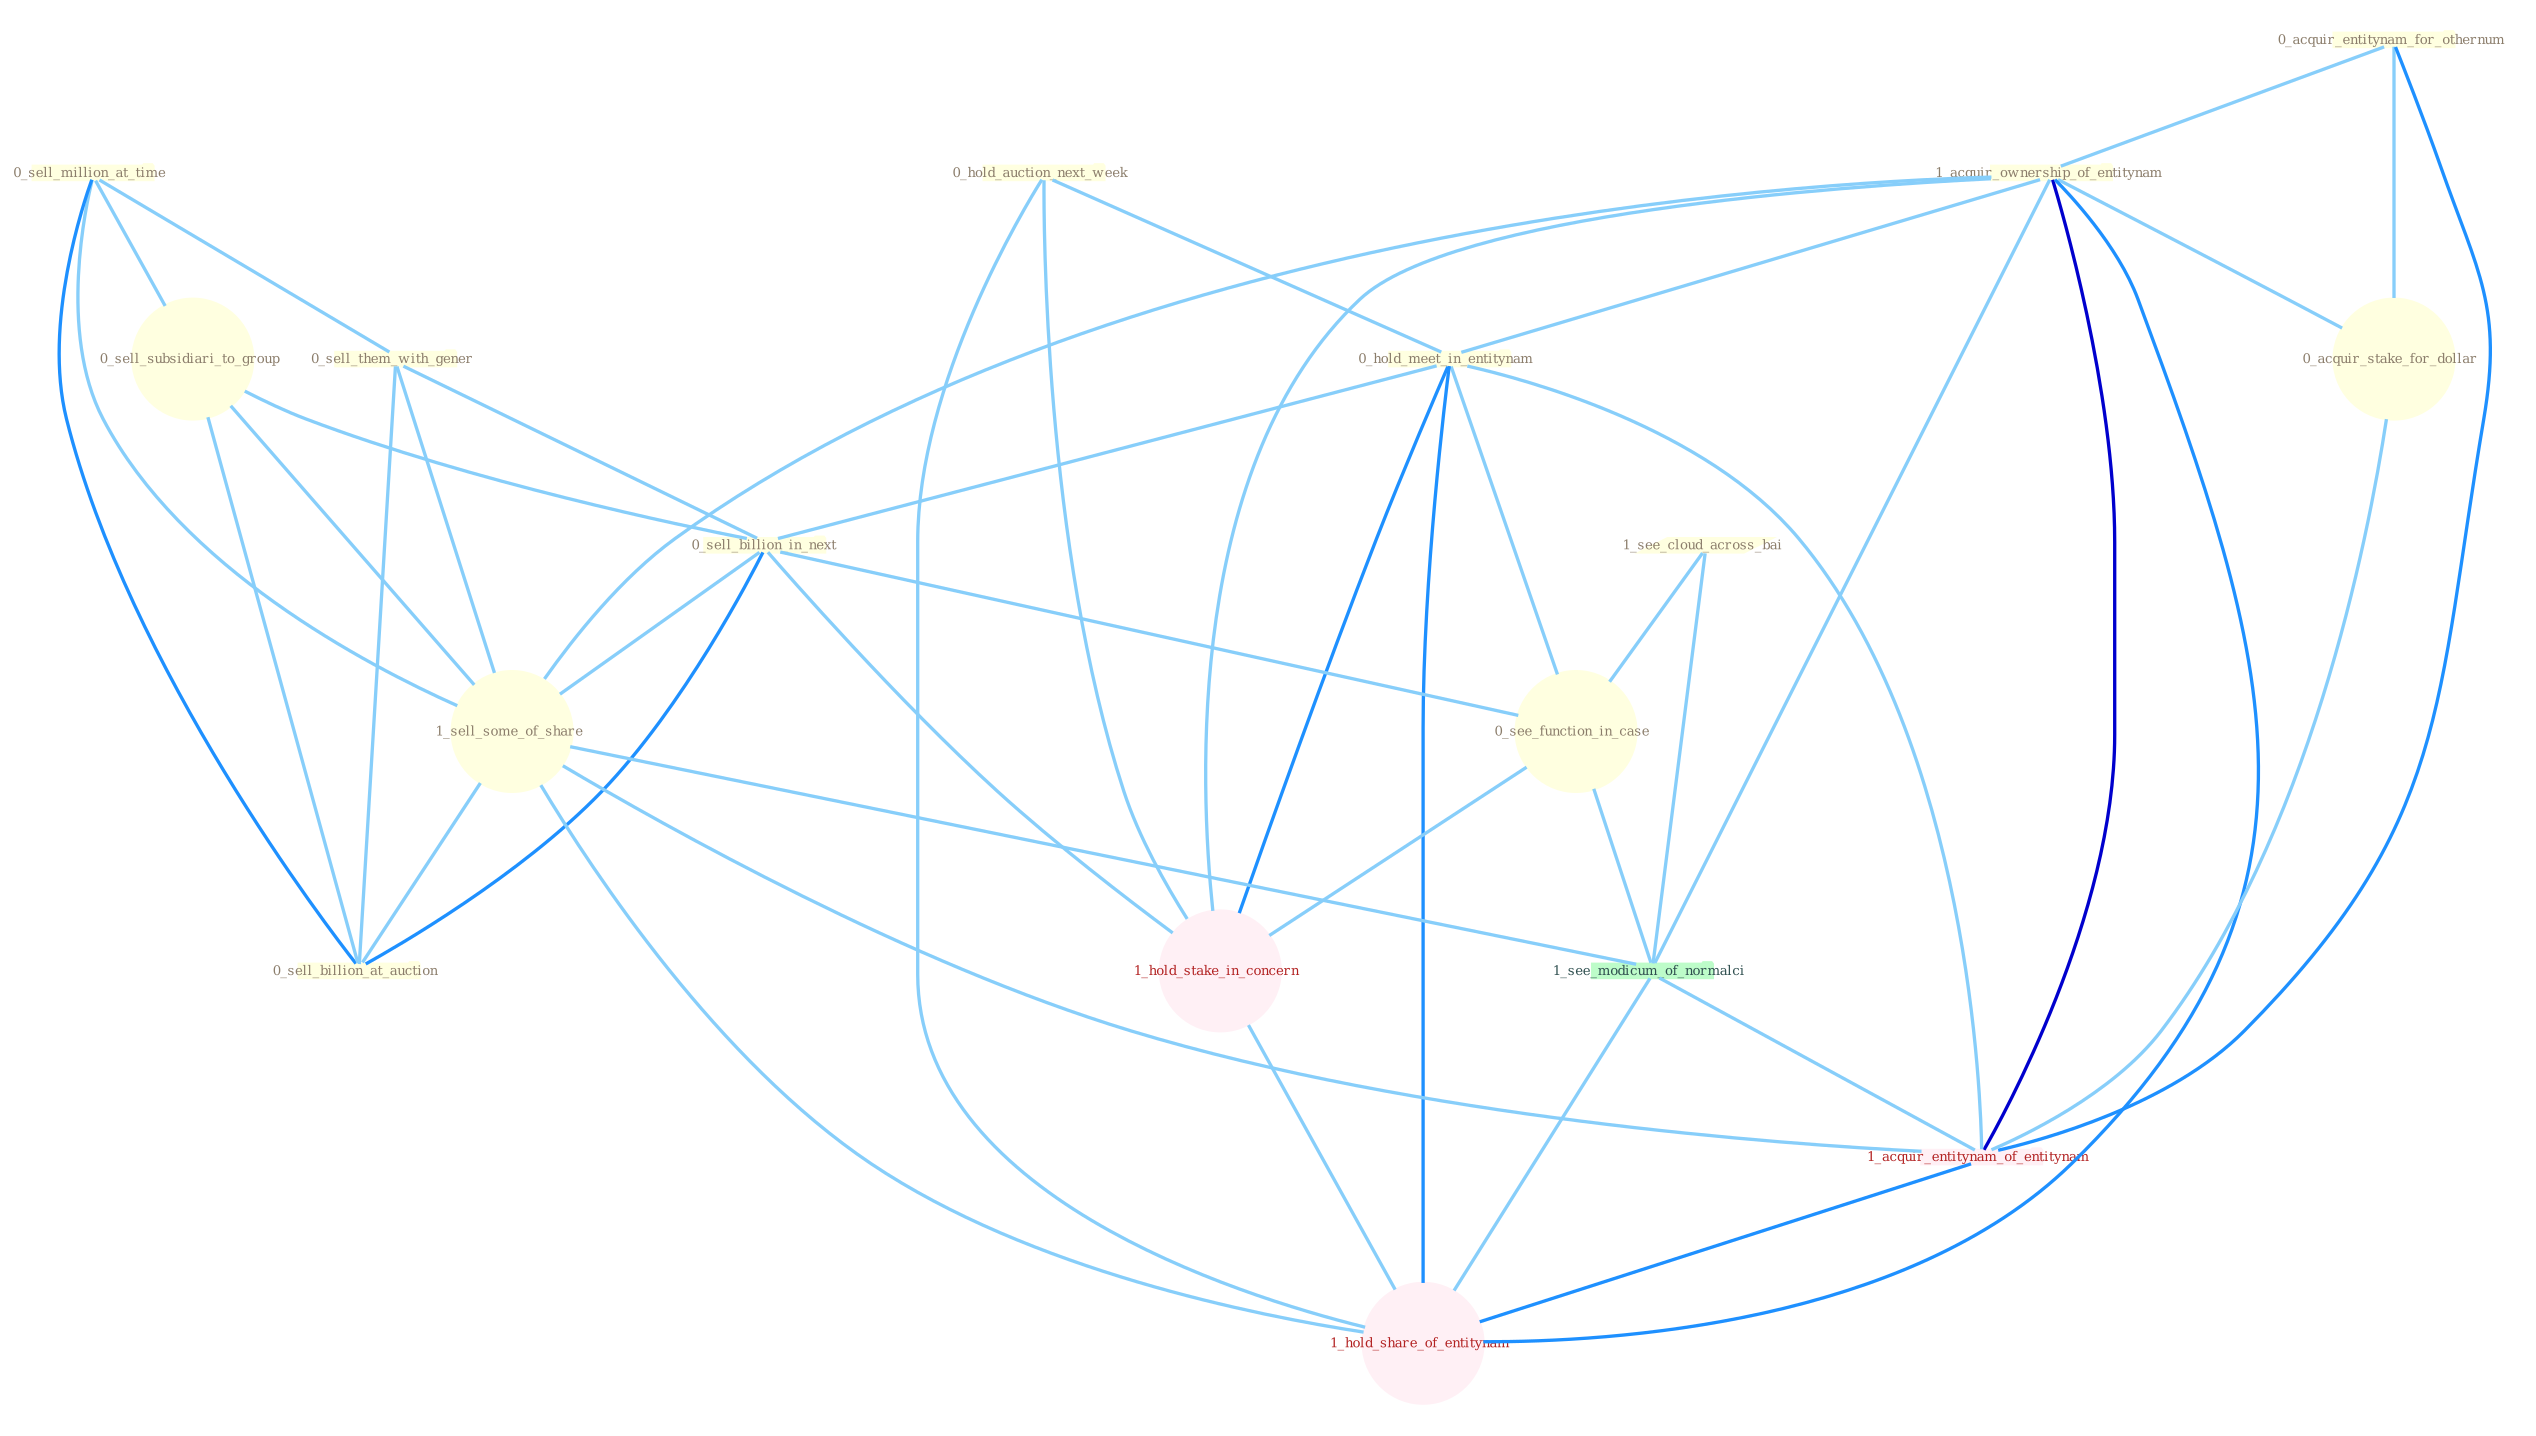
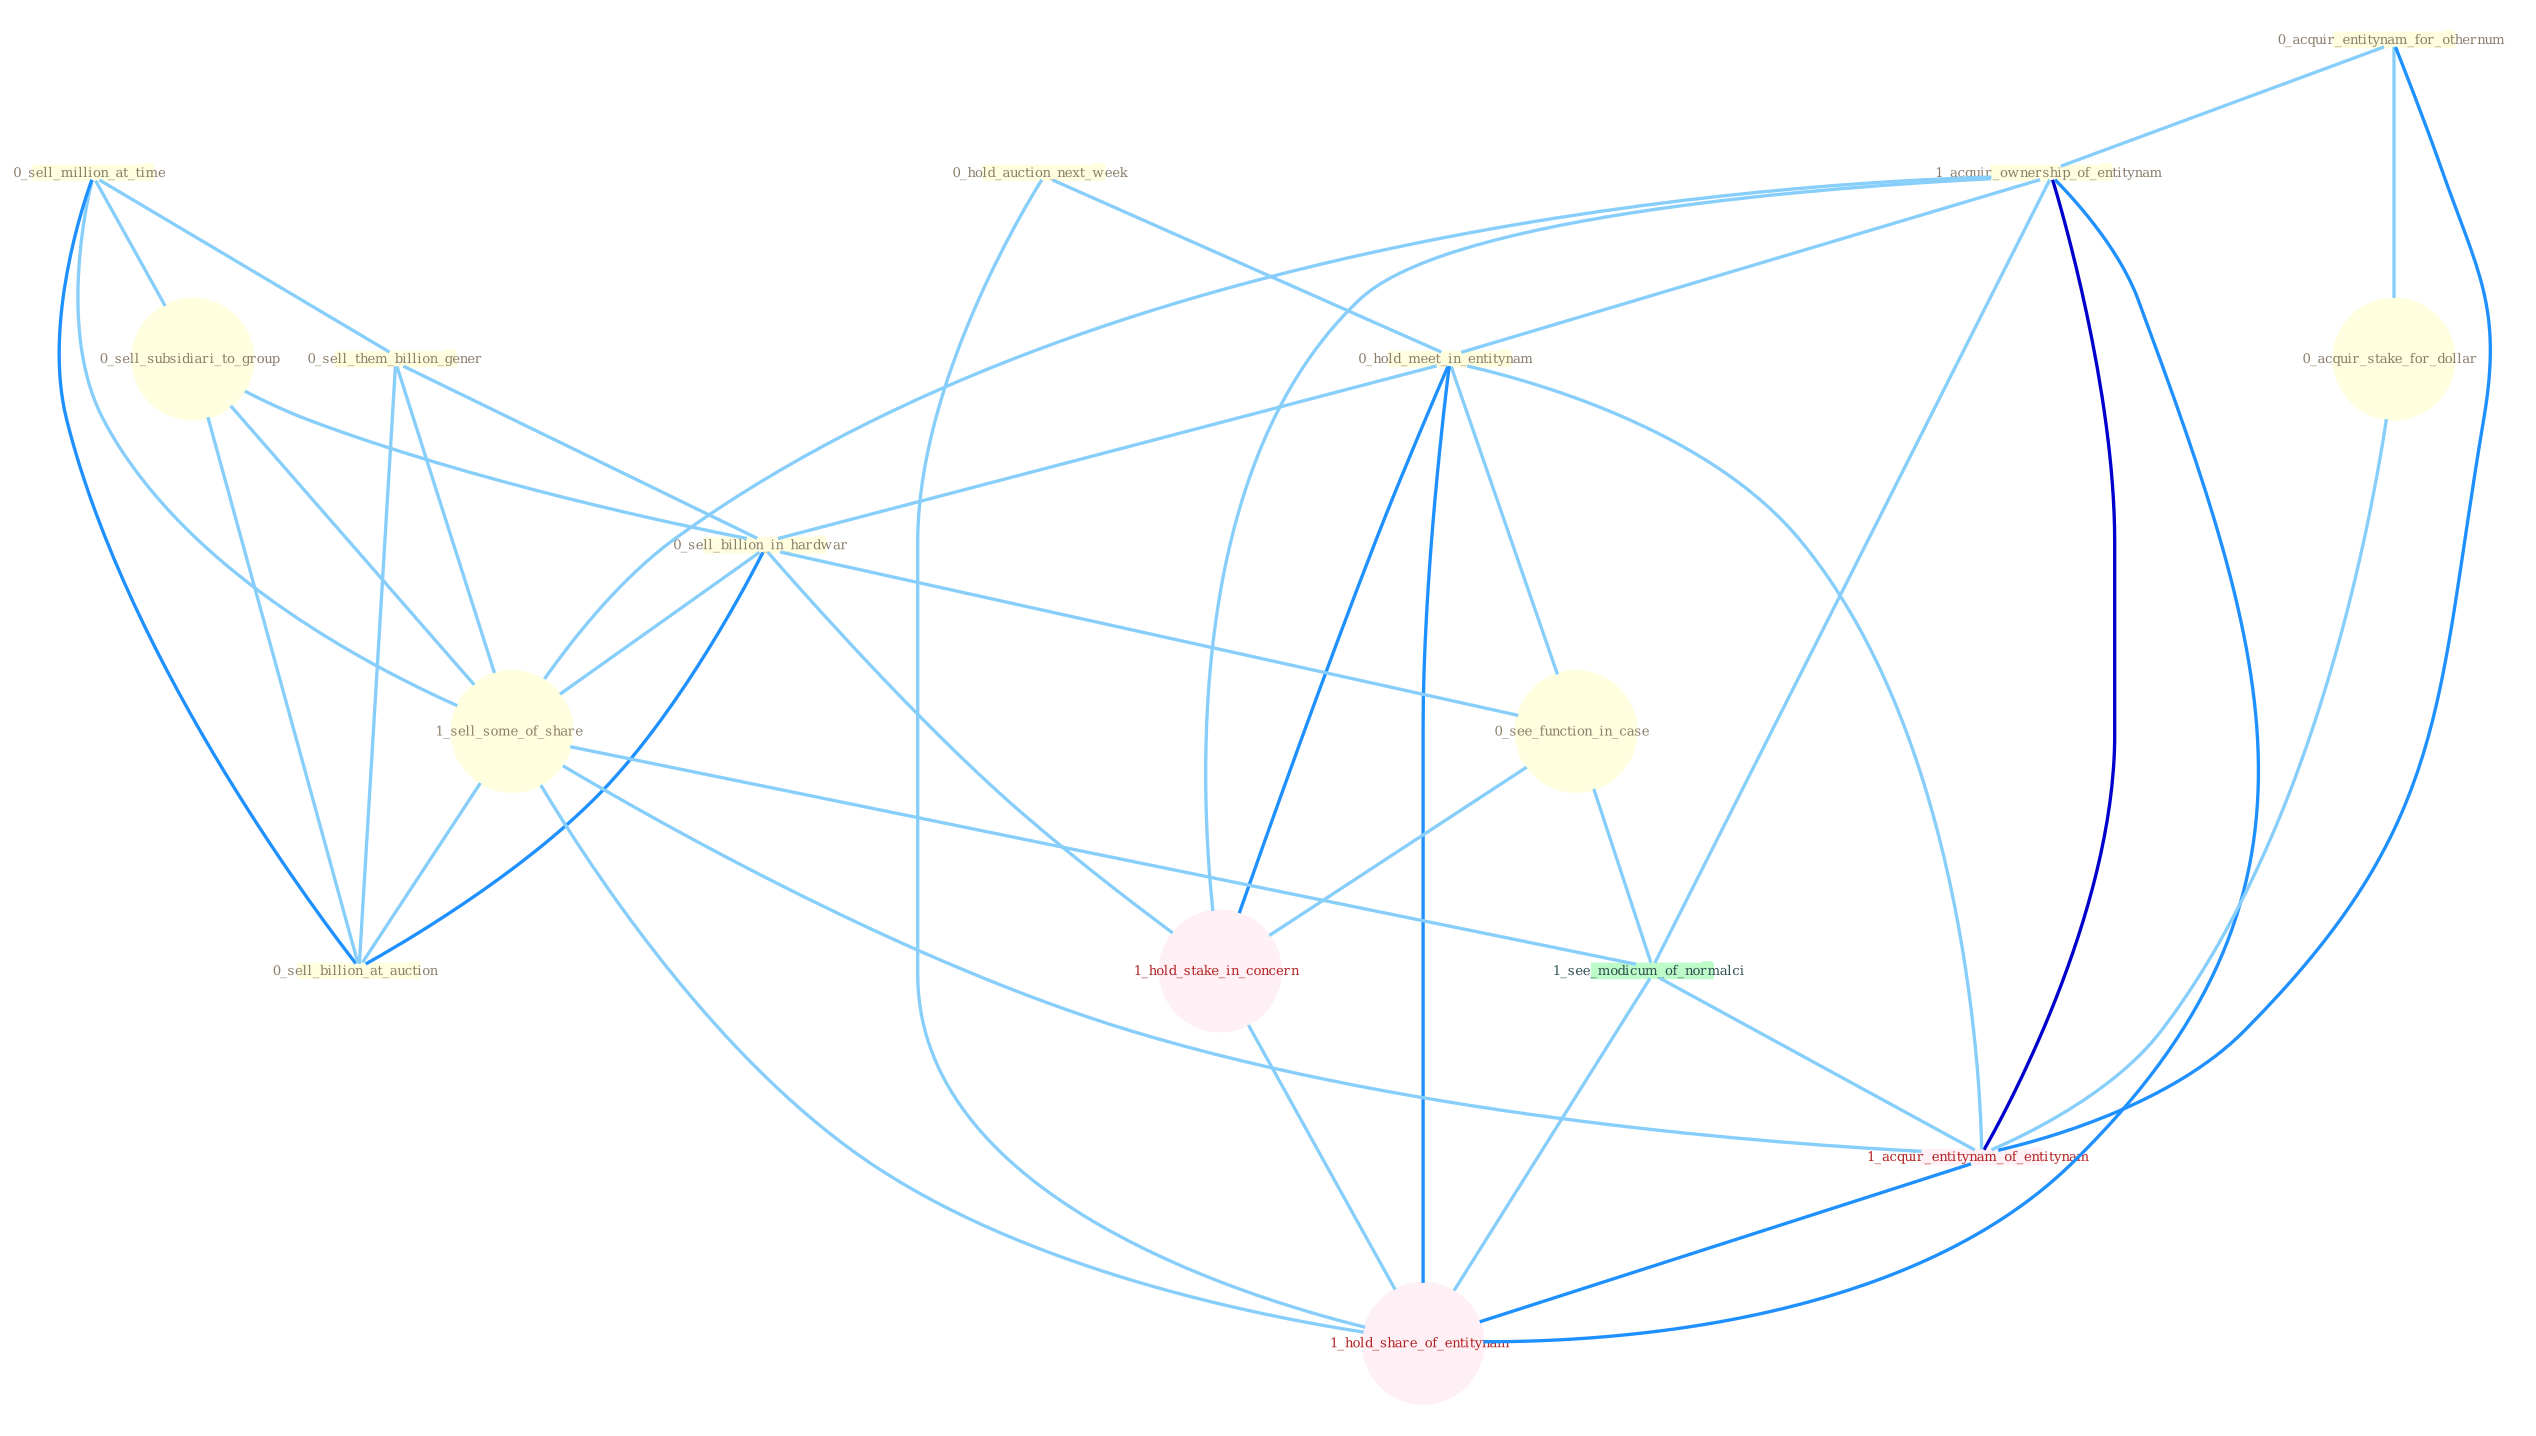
edge "1_acquir_ownership_of_entitynam" -- "0_acquir_stake_for_dollar": removed
node "0_sell_them_with_gener": label "0_sell_them_with_gener" -> "0_sell_them_billion_gener"
node "0_sell_billion_in_next": label "0_sell_billion_in_next" -> "0_sell_billion_in_hardwar"
node "1_see_cloud_across_bai": removed
edge "0_hold_auction_next_week" -- "1_hold_stake_in_concern": removed
